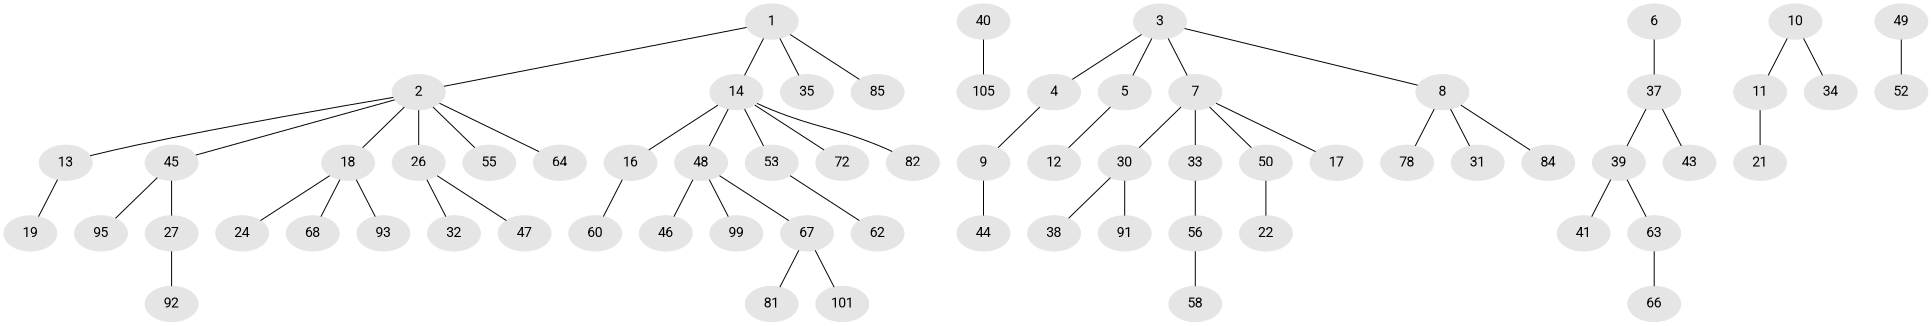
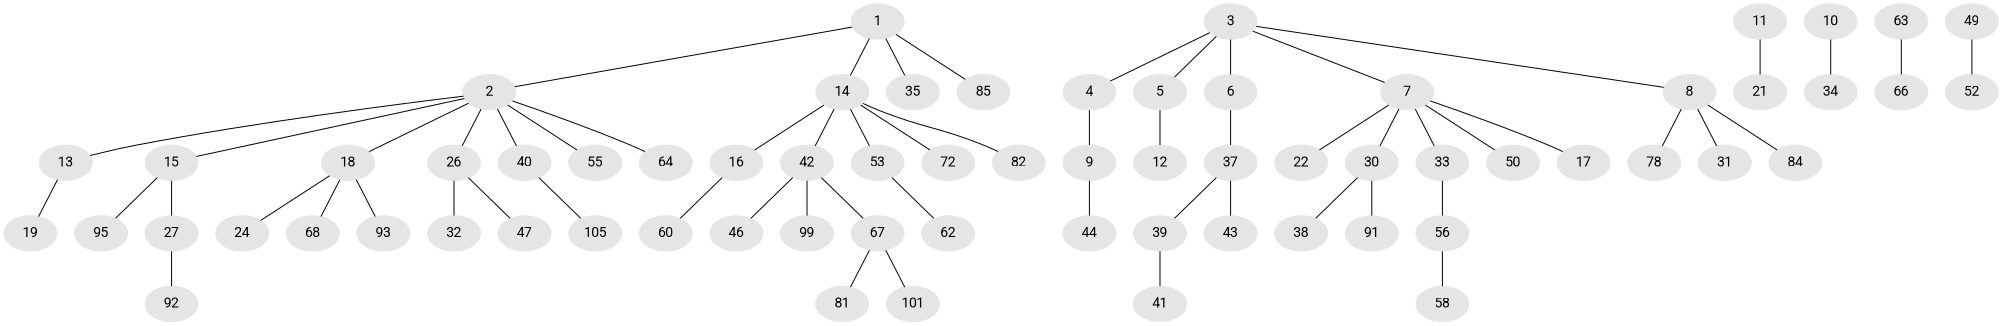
edge "3" -- "6": added
edge "10" -- "11": removed
edge "2" -- "40": added
node "45": label "45" -> "15"
node "48": label "48" -> "42"
edge "50" -- "22": now "7" -- "22"
edge "39" -- "63": removed
